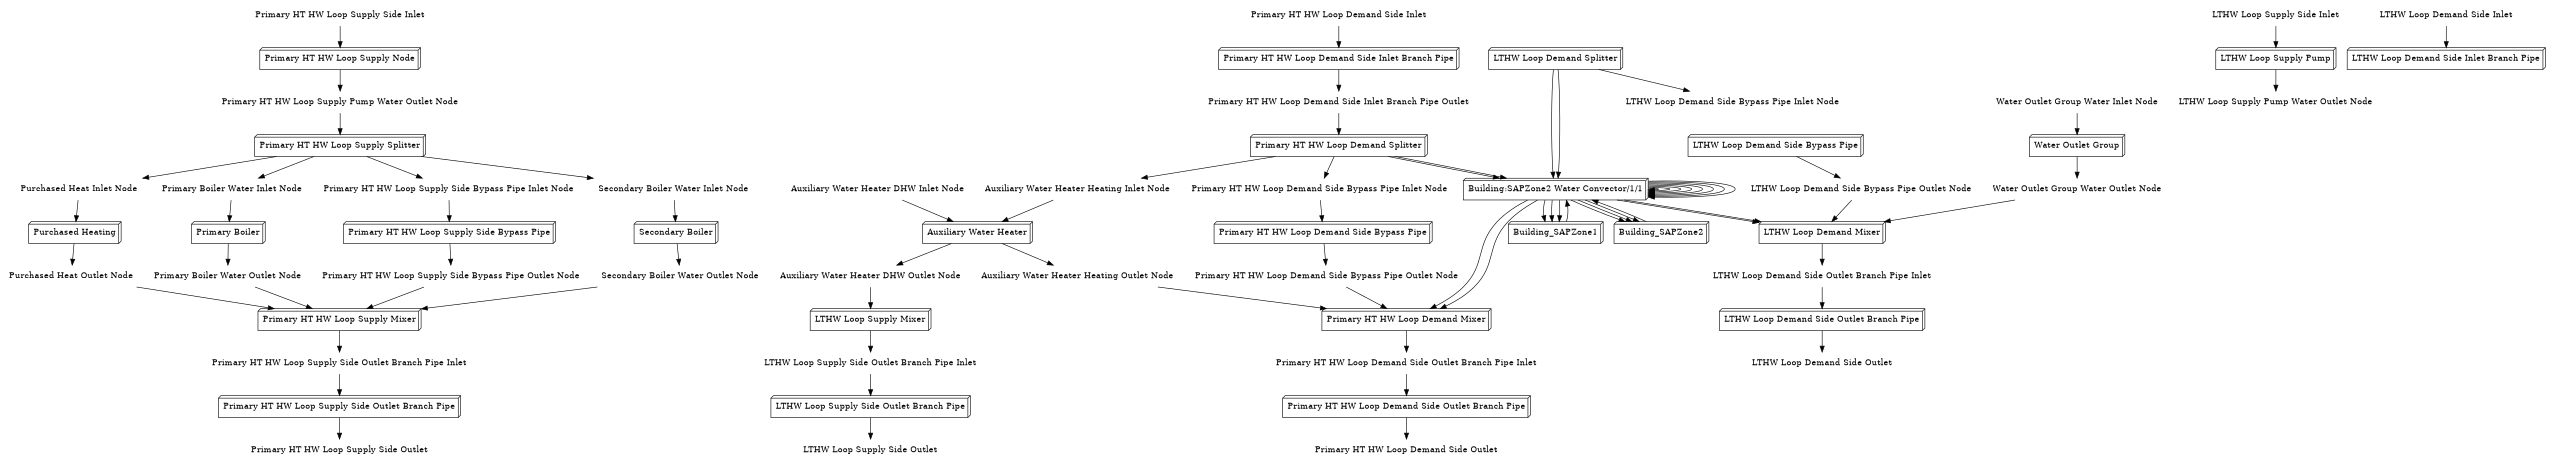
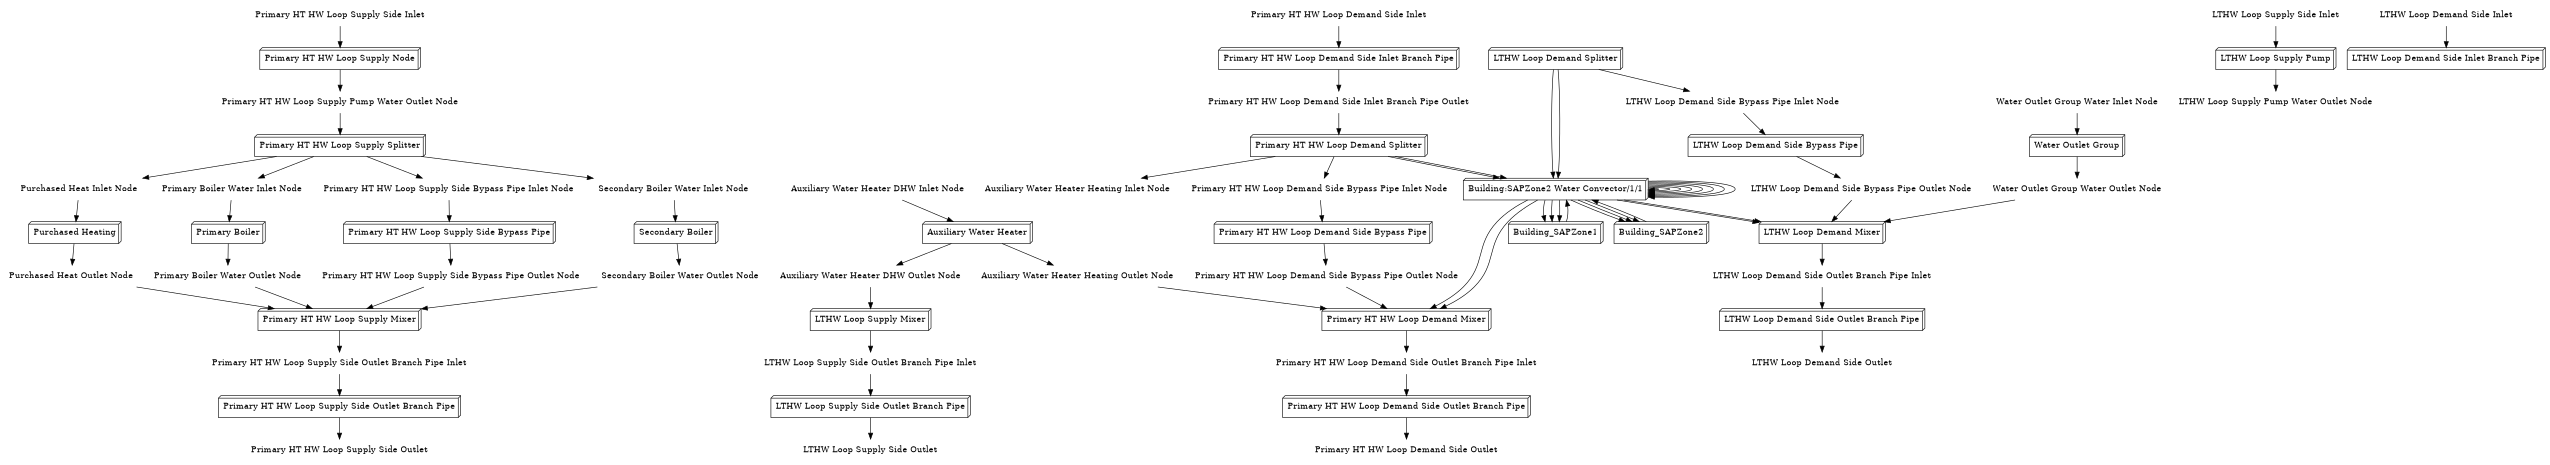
edge "LTHW Loop Demand Side Bypass Pipe Inlet Node" -> "LTHW Loop Demand Side Bypass Pipe": added
edge "Auxiliary Water Heater Heating Inlet Node" -> "Auxiliary Water Heater": removed
